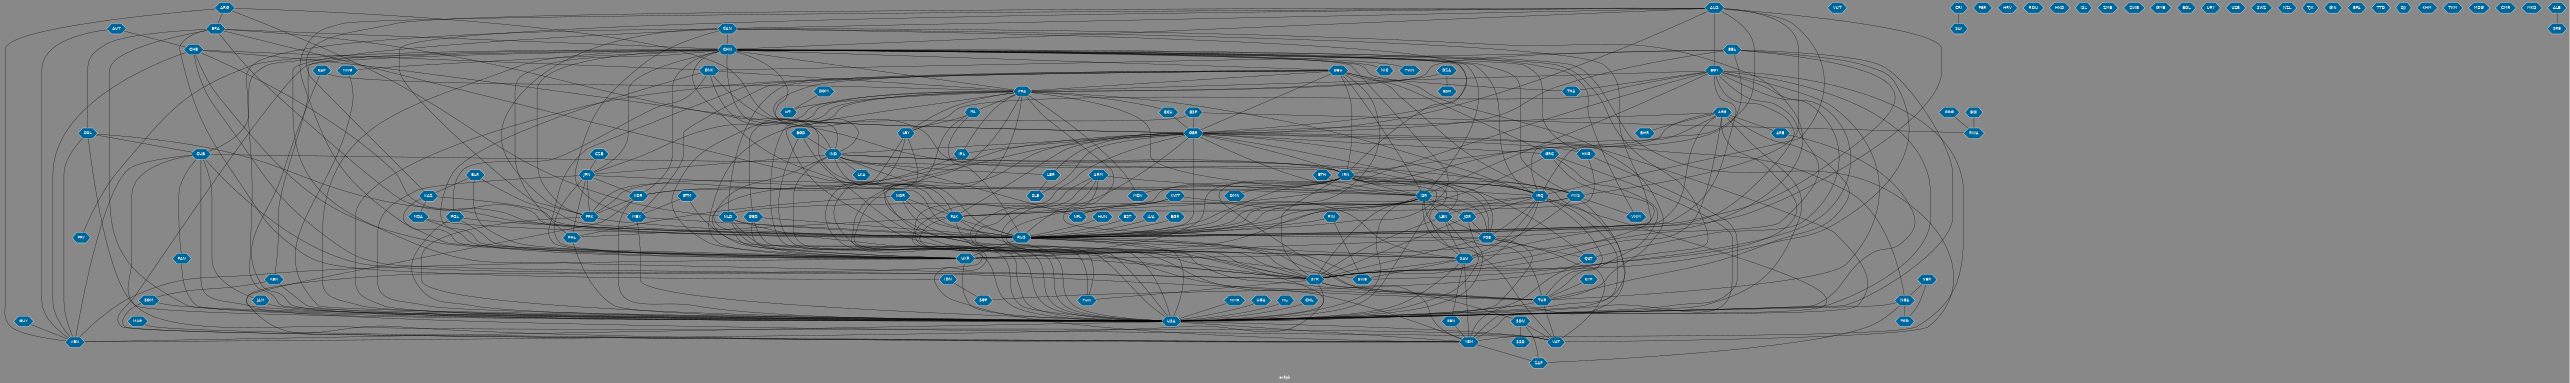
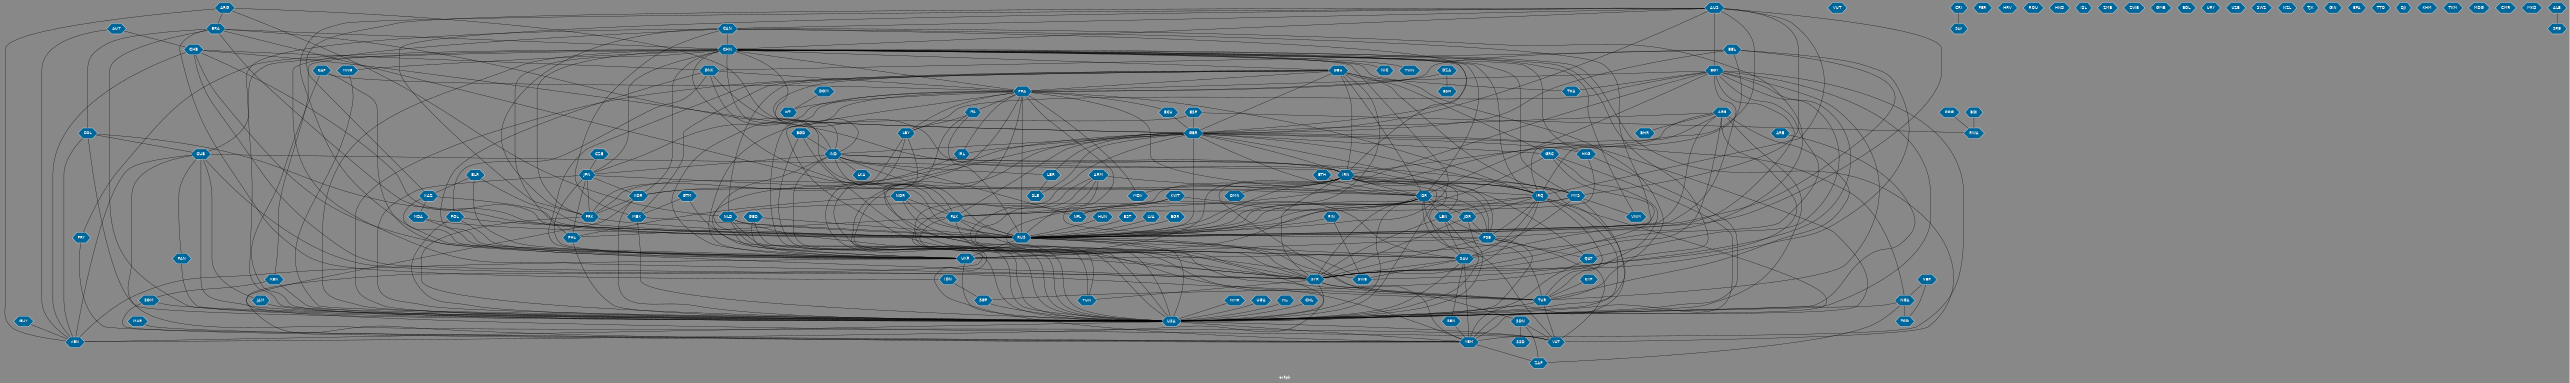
edge "FRA" -- "GEO": now "FRA" -- "RUS"
edge "AFG" -- "ARE": removed
edge "GBR" -- "SYR": now "CAF" -- "SYR"
edge "BEL" -- "USA": now "SGP" -- "USA"
edge "CHN" -- "YEM": now "PRY" -- "YEM"
